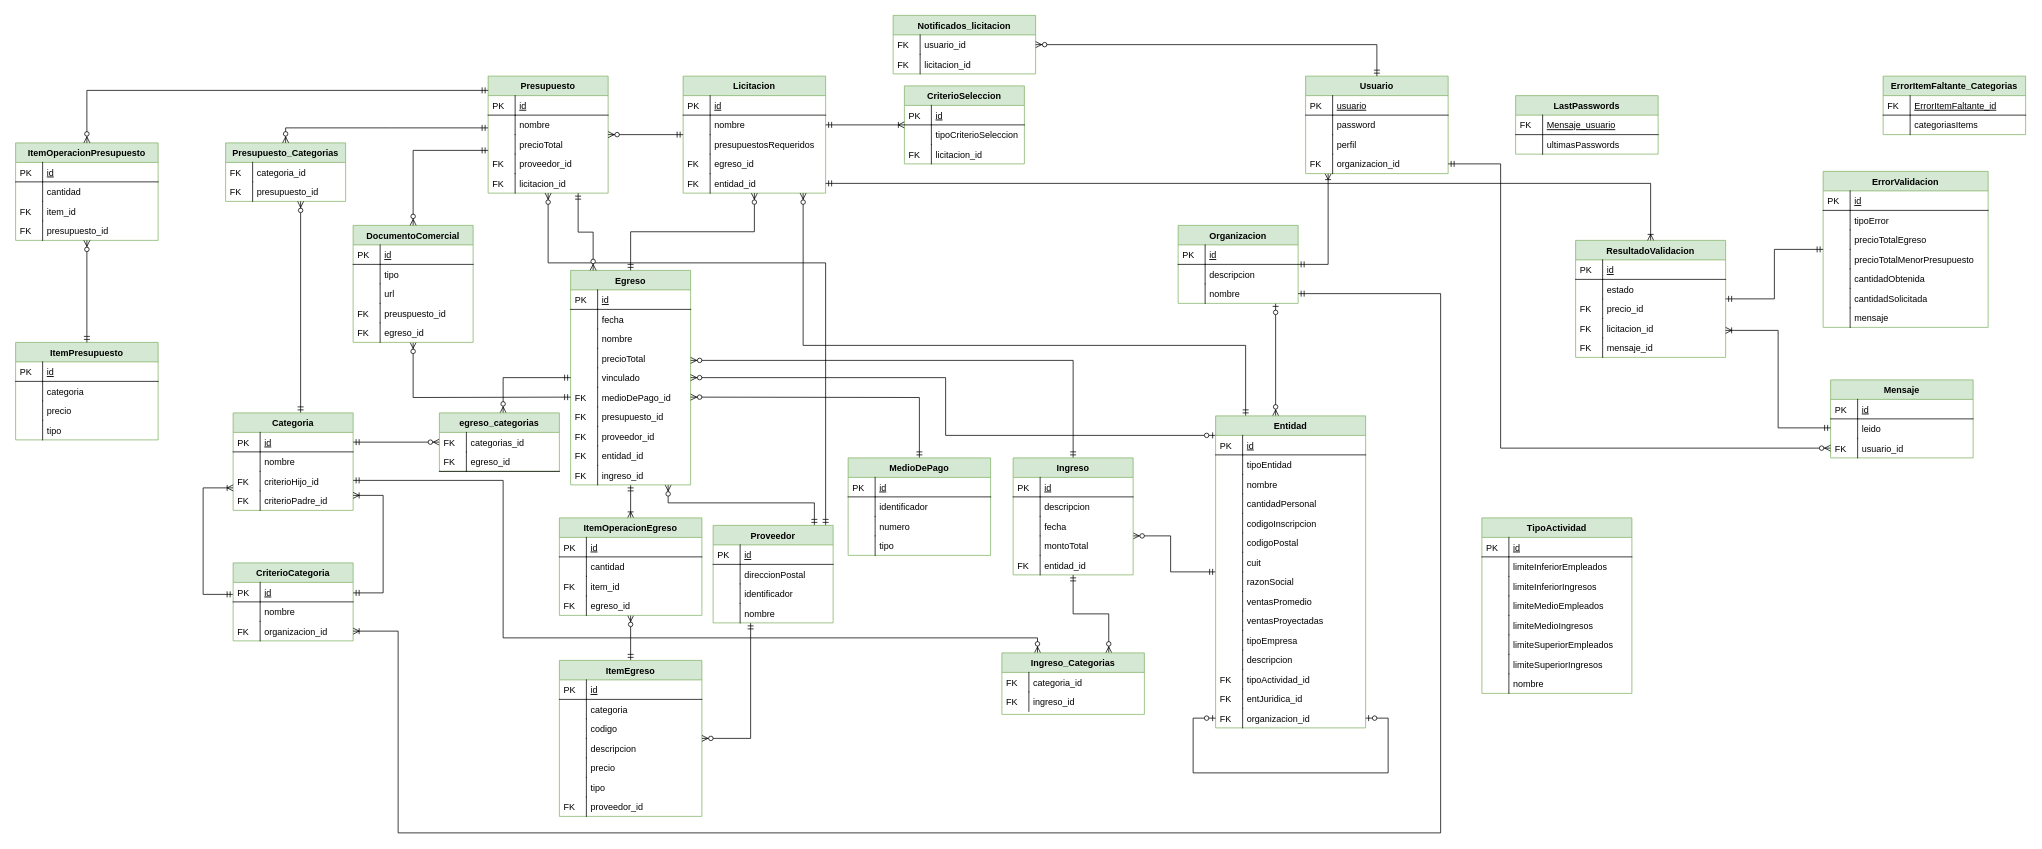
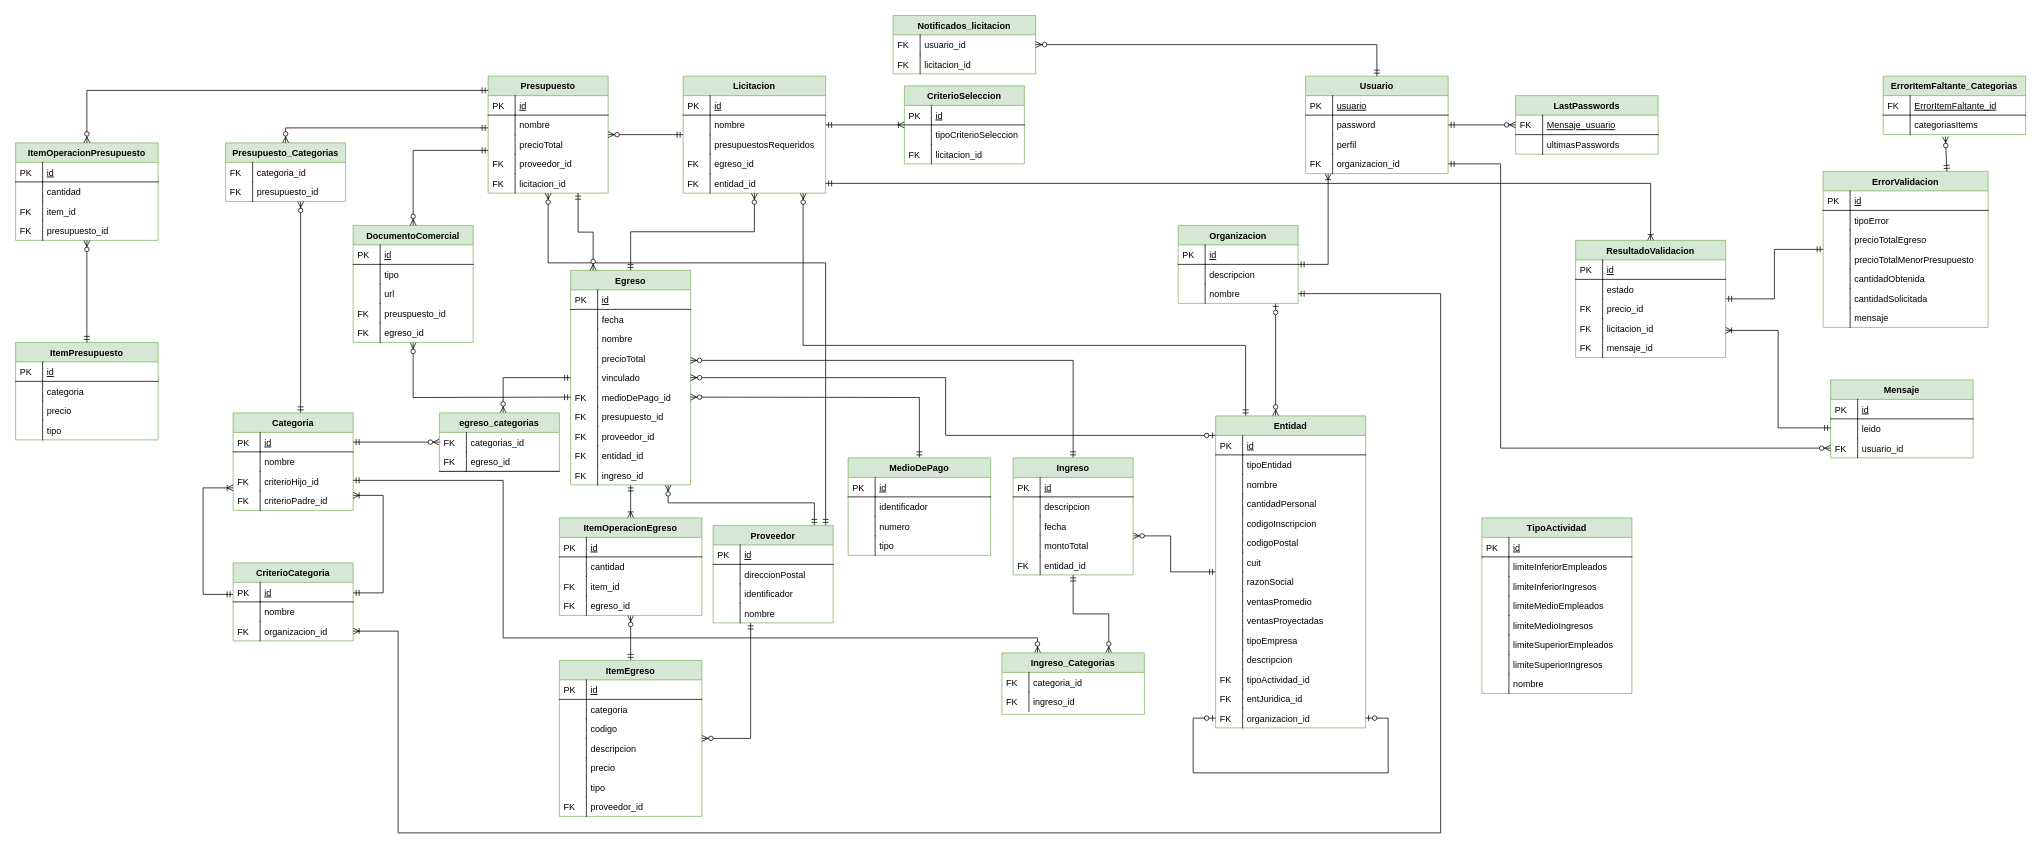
edge "password" -- "Mensaje_usuario": added
edge "categoriasItems" -- "ErrorValidacion": added
